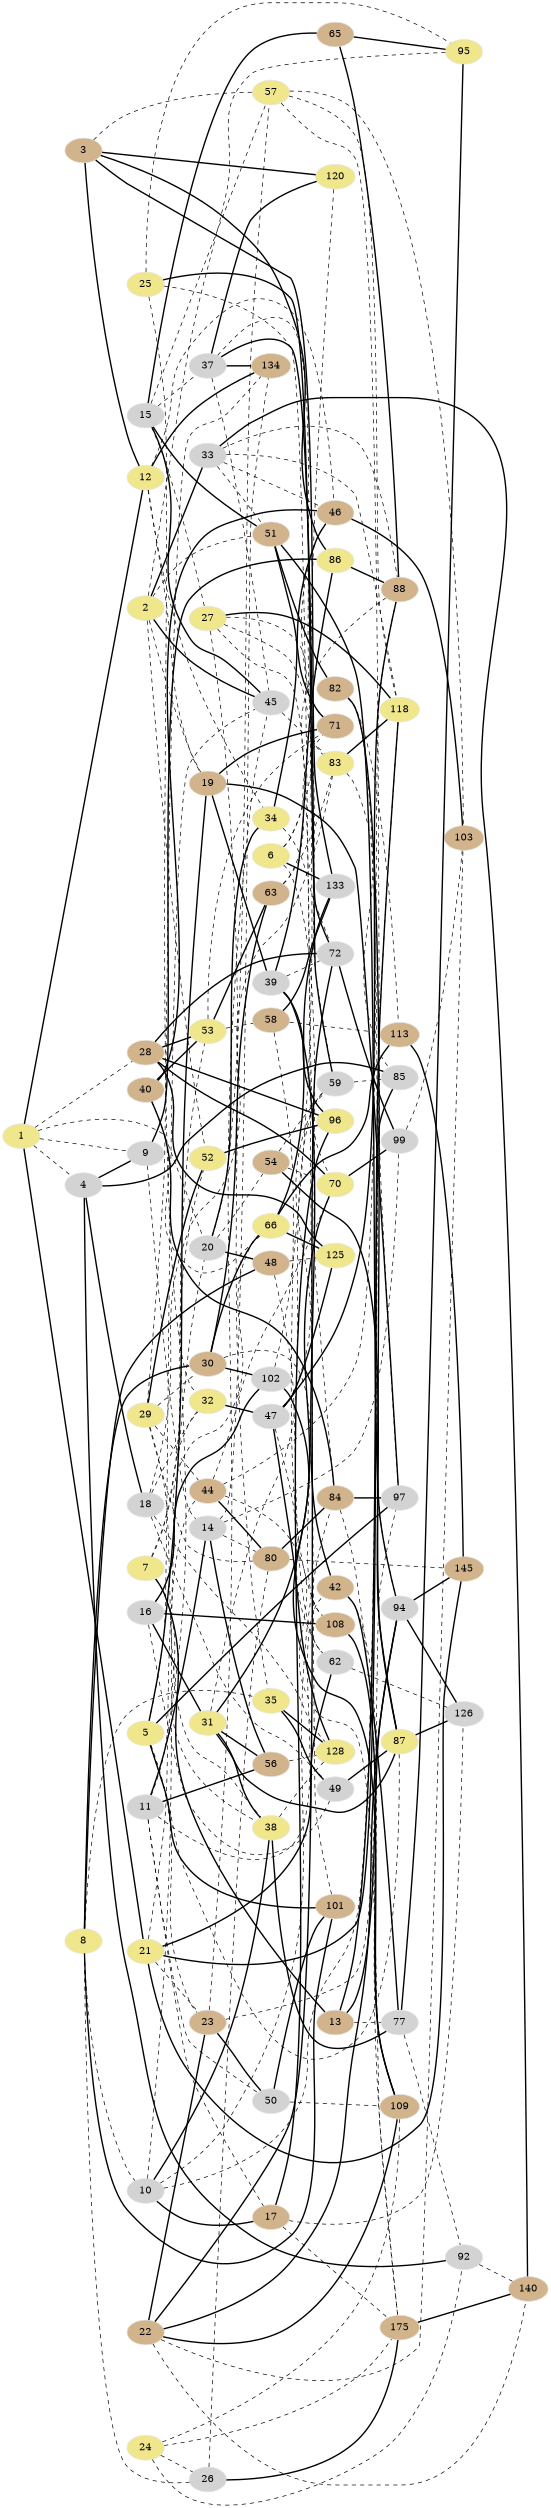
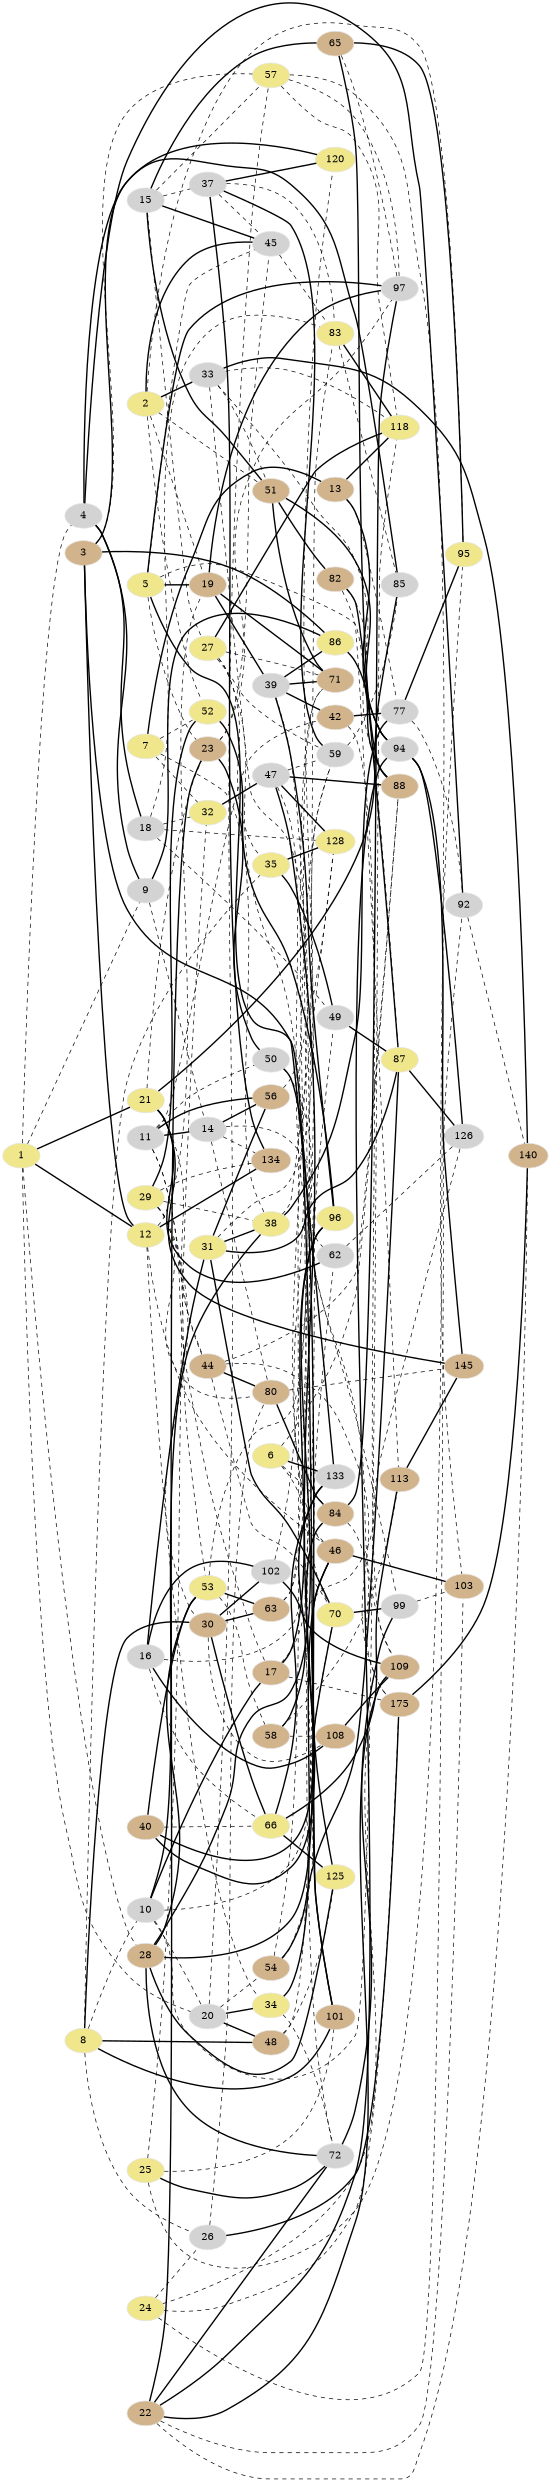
edge "65" -- "97": added
edge "71" -- "39": added
